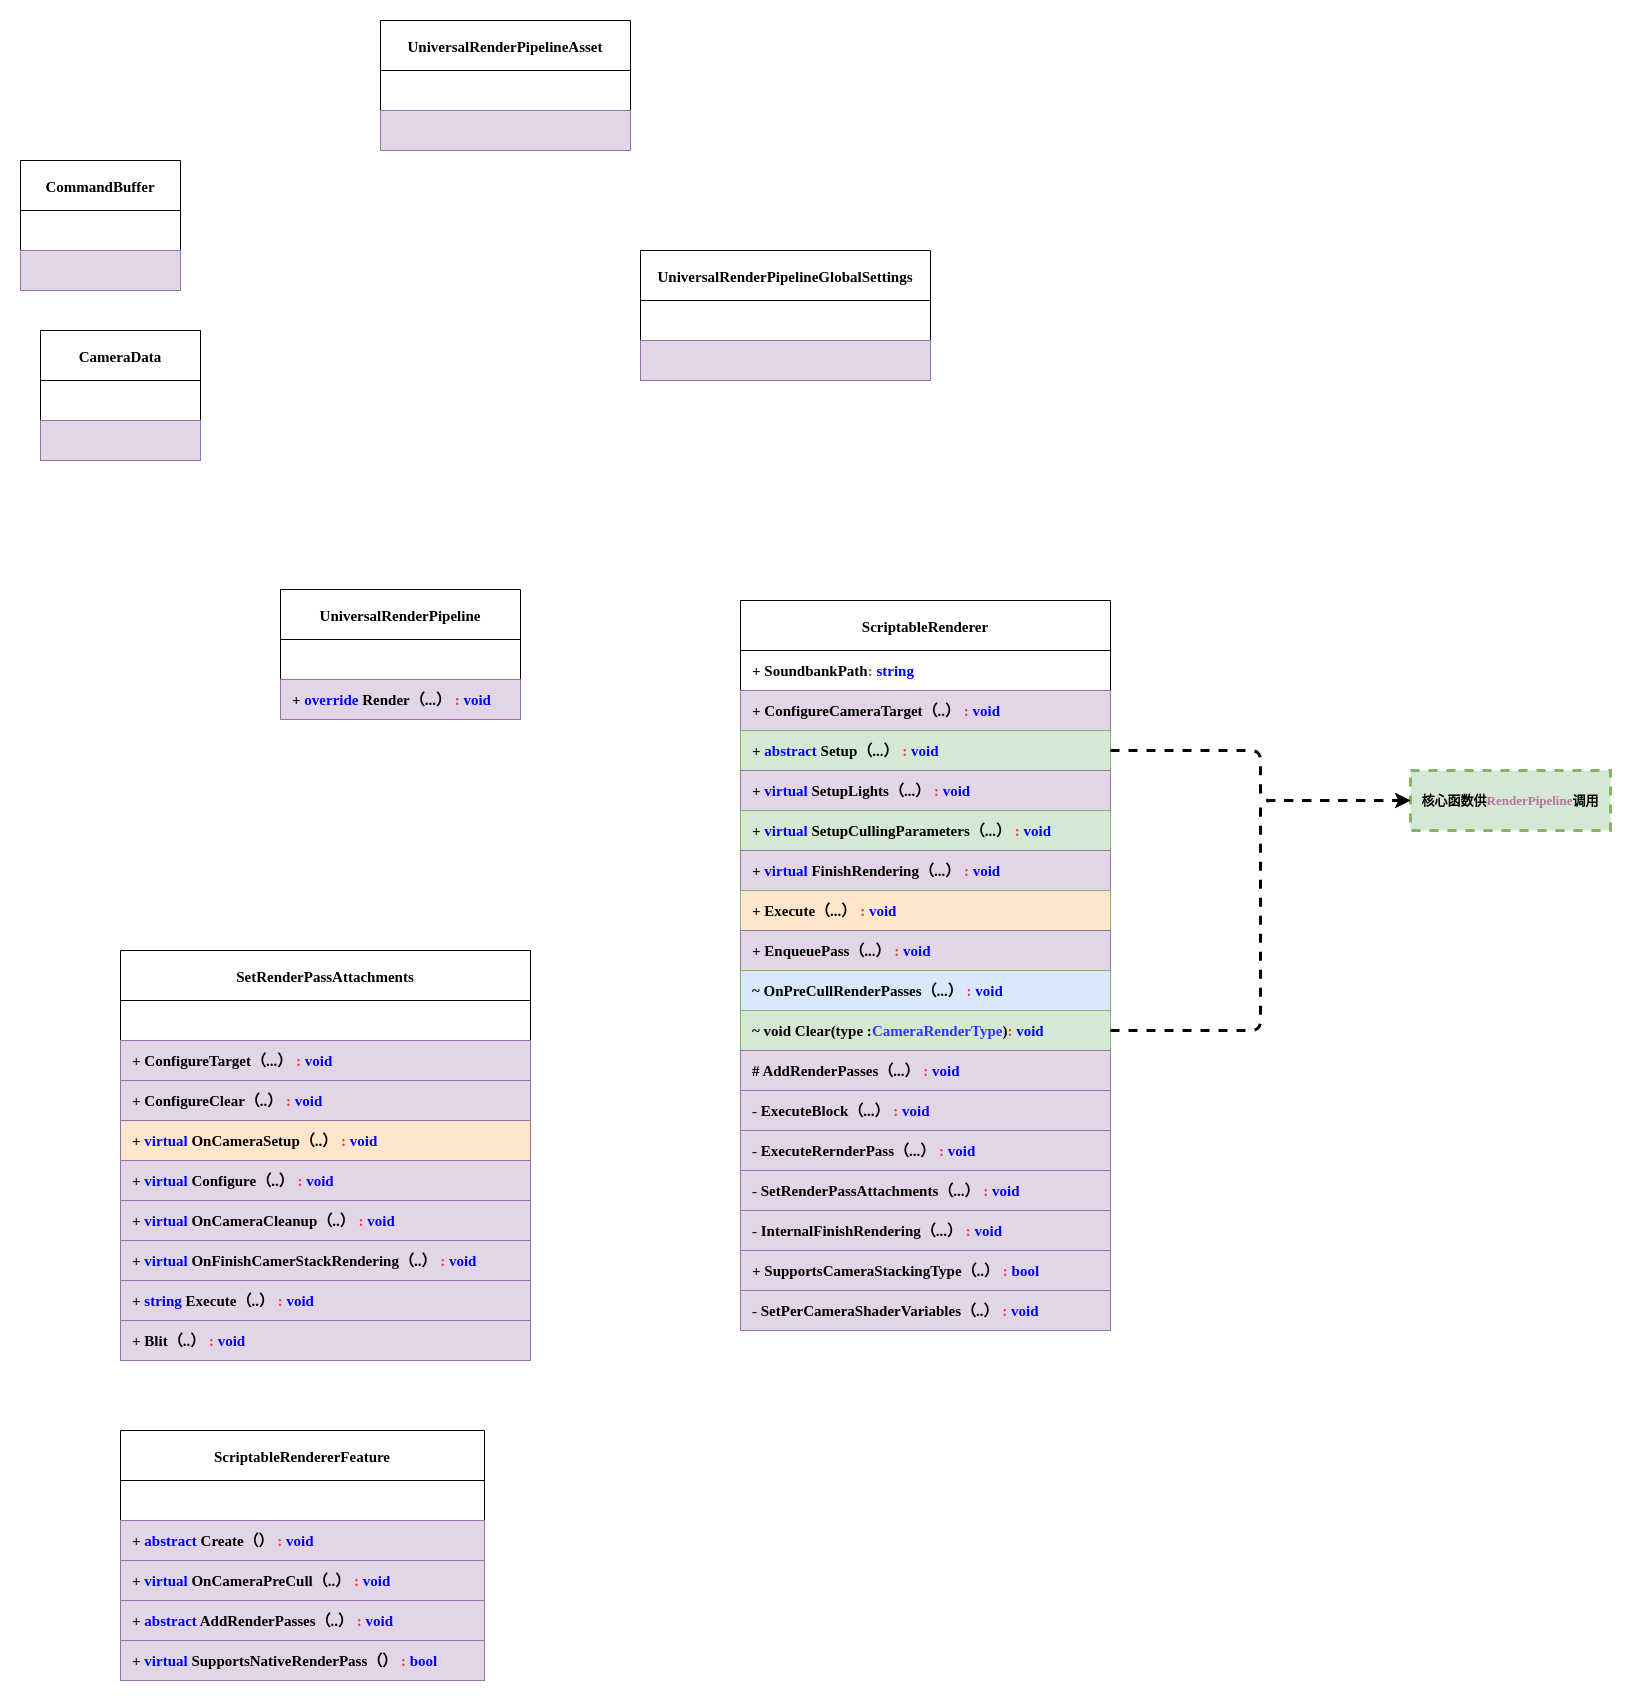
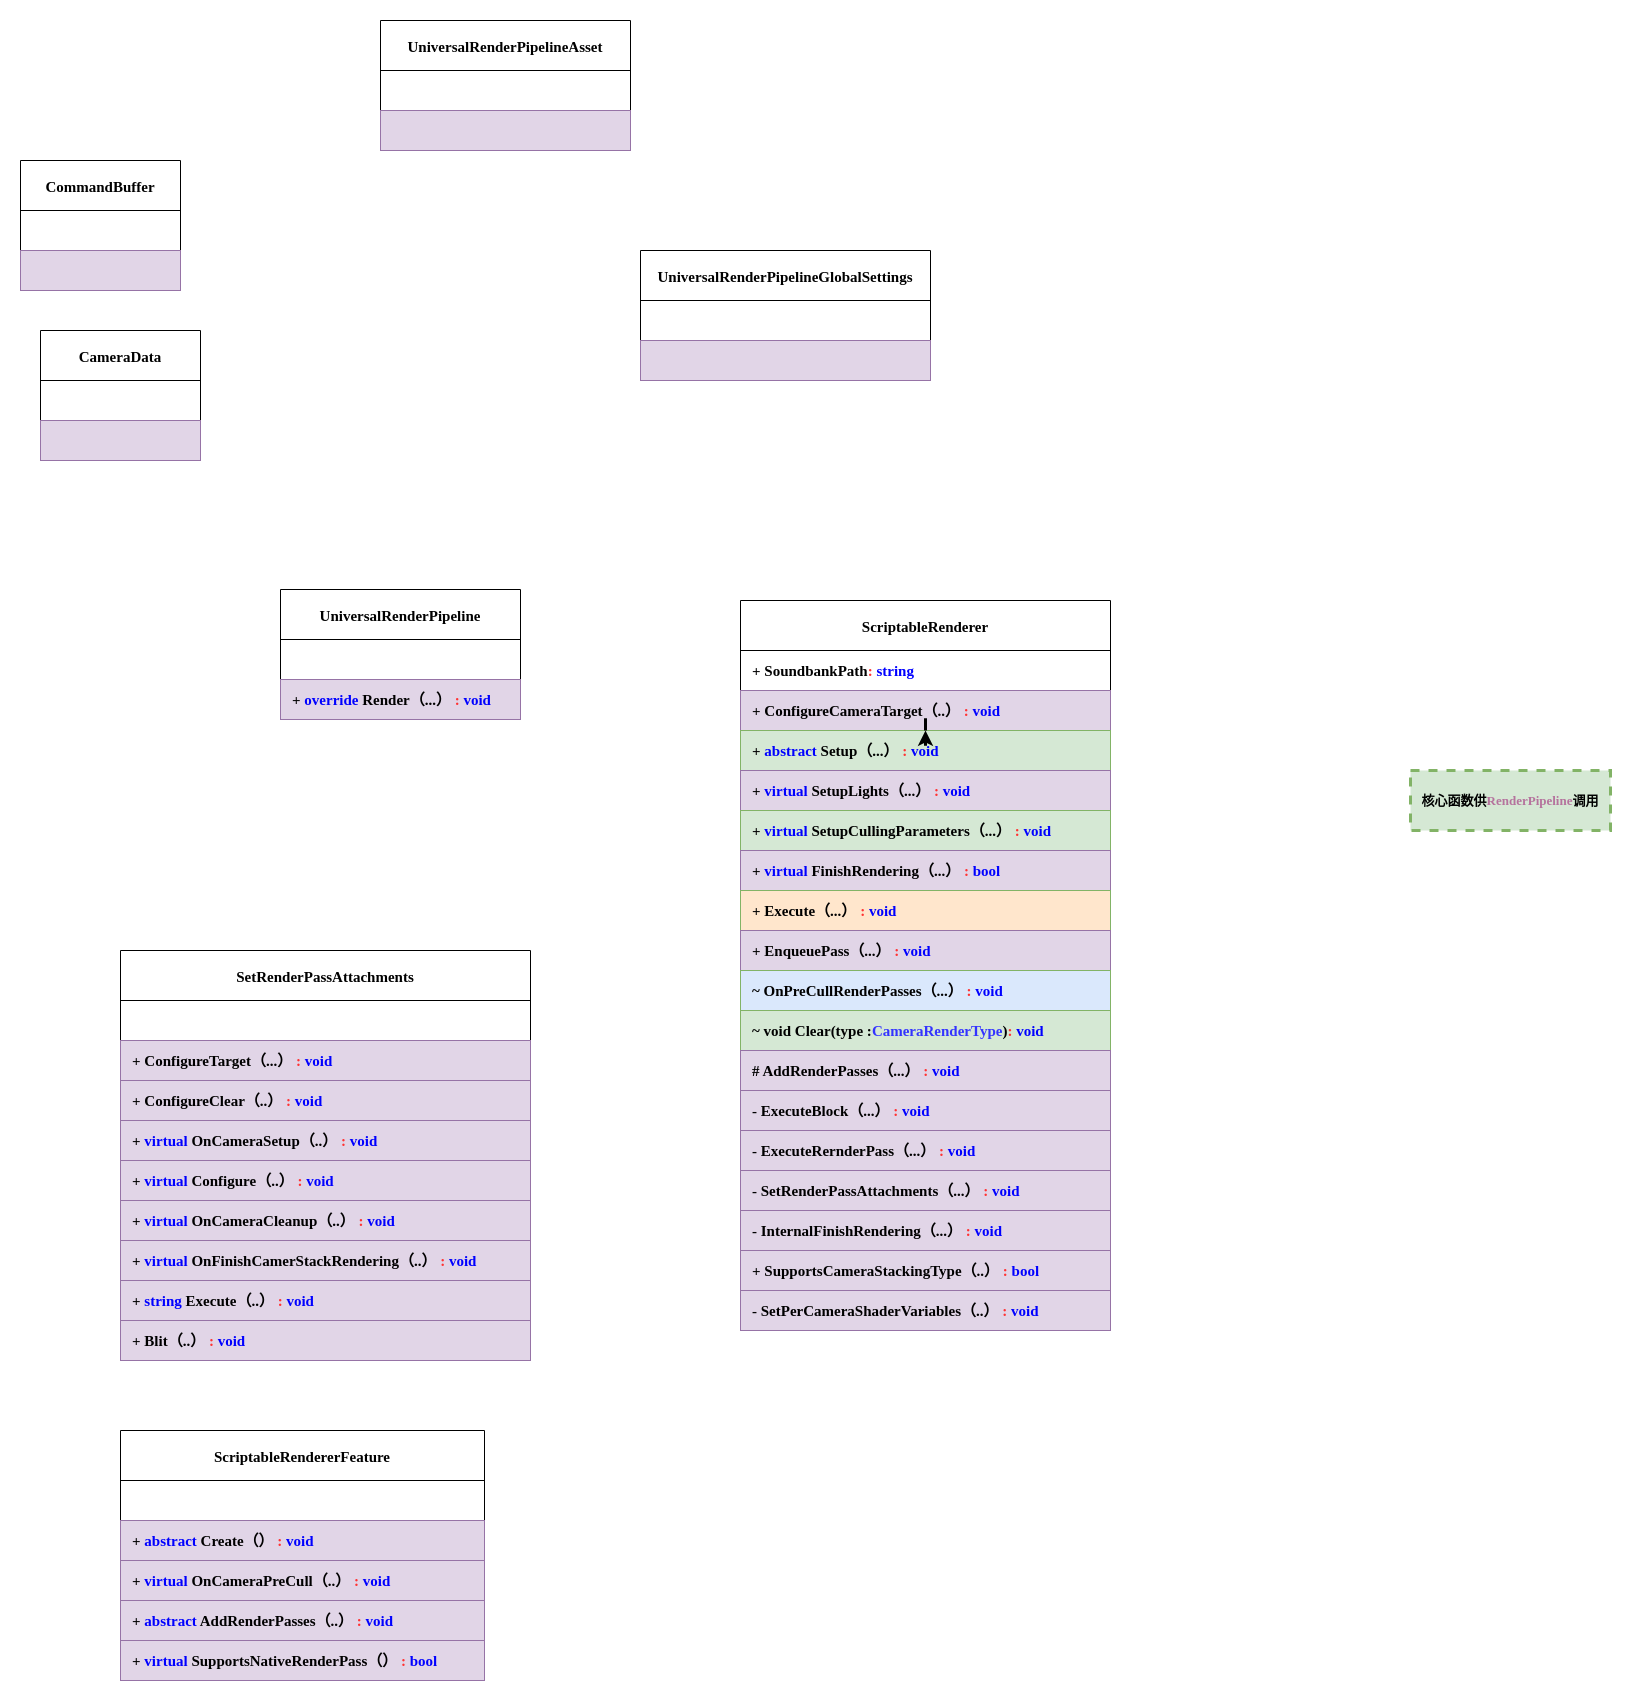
edge "+ abstract Setup（...） : void" -> "核心函数供RenderPipeline调用": now "+ abstract Setup（...） : void" -> "+ ConfigureCameraTarget（..） : void"
node "+ virtual FinishRendering（...） : void": label "+ virtual FinishRendering（...） : void" -> "+ virtual FinishRendering（...） : bool"
edge "~ void Clear(type :CameraRenderType): void" -> "核心函数供RenderPipeline调用": removed
node "+ virtual OnCameraSetup（..） : void": fillcolor #ffe6cc -> #e1d5e7
